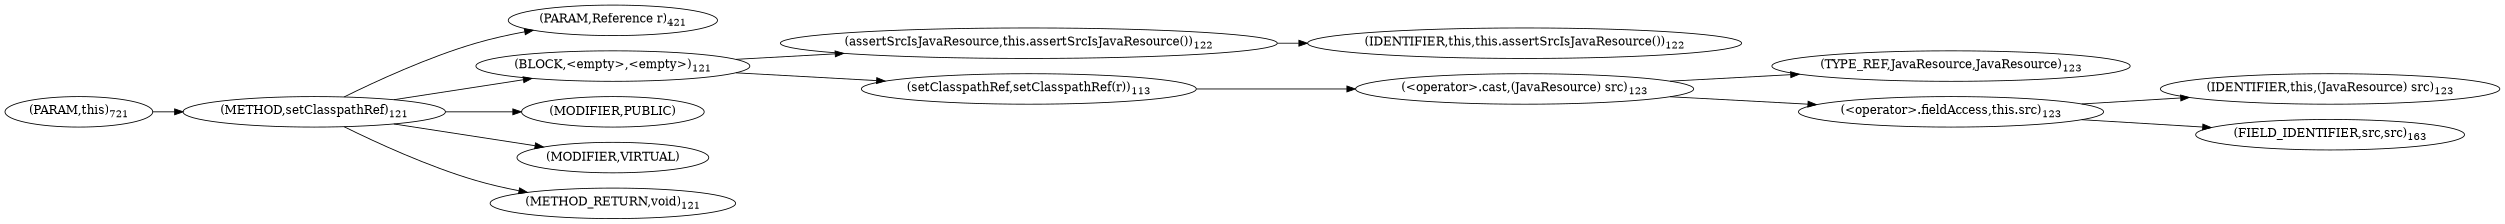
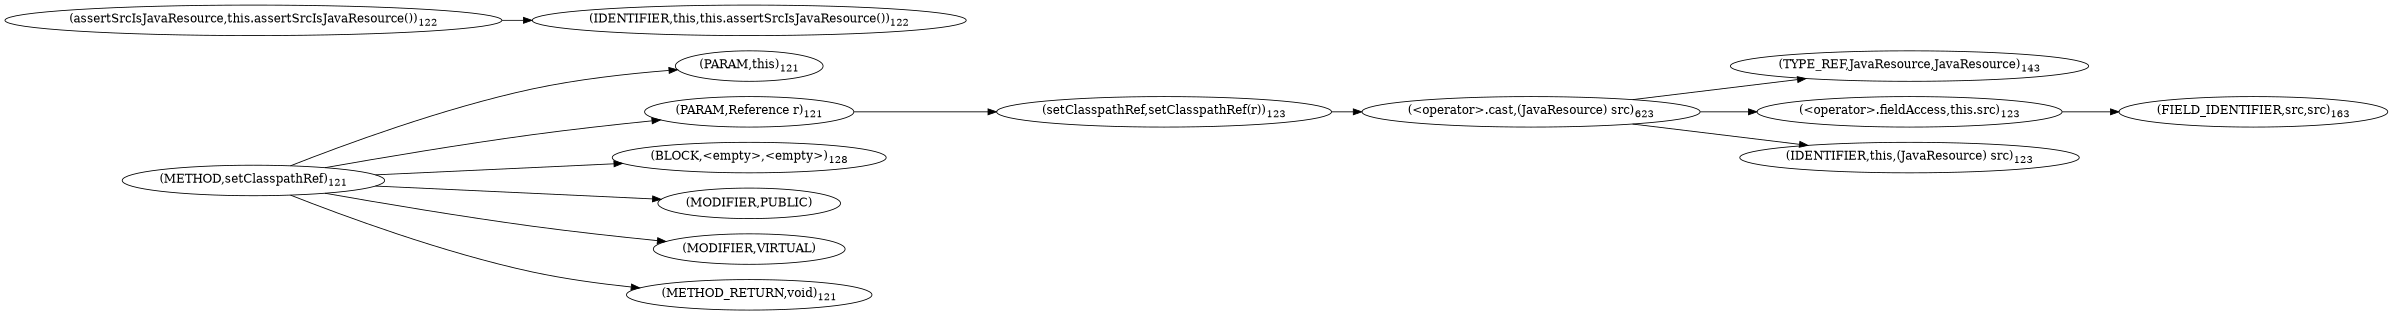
node "(PARAM,Reference r)": text "421" -> "121"
edge "(BLOCK,<empty>,<empty>)" -> "(assertSrcIsJavaResource,this.assertSrcIsJavaResource())": removed
node "(BLOCK,<empty>,<empty>)": text "121" -> "128"
node "(TYPE_REF,JavaResource,JavaResource)": text "123" -> "143"
edge "(BLOCK,<empty>,<empty>)" -> "(setClasspathRef,setClasspathRef(r))": now "(PARAM,Reference r)" -> "(setClasspathRef,setClasspathRef(r))"
node "(setClasspathRef,setClasspathRef(r))": text "113" -> "123"
node "(<operator>.cast,(JavaResource) src)": text "123" -> "623"
edge "(<operator>.fieldAccess,this.src)" -> "(IDENTIFIER,this,(JavaResource) src)": now "(<operator>.cast,(JavaResource) src)" -> "(IDENTIFIER,this,(JavaResource) src)"
node "(PARAM,this)": text "721" -> "121"
edge "(PARAM,this)" -> "(METHOD,setClasspathRef)": reversed
